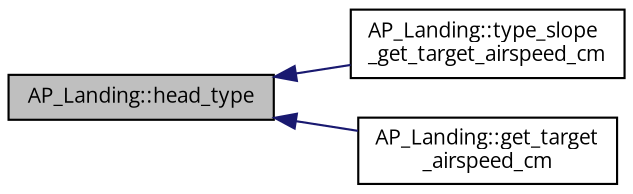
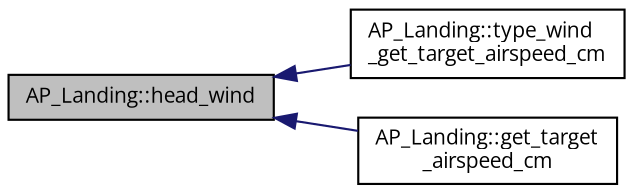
node "AP_Landing::type_slope _get_target_airspeed_cm": label "AP_Landing::type_slope _get_target_airspeed_cm" -> "AP_Landing::type_wind _get_target_airspeed_cm"
node "AP_Landing::head_type": label "AP_Landing::head_type" -> "AP_Landing::head_wind"
